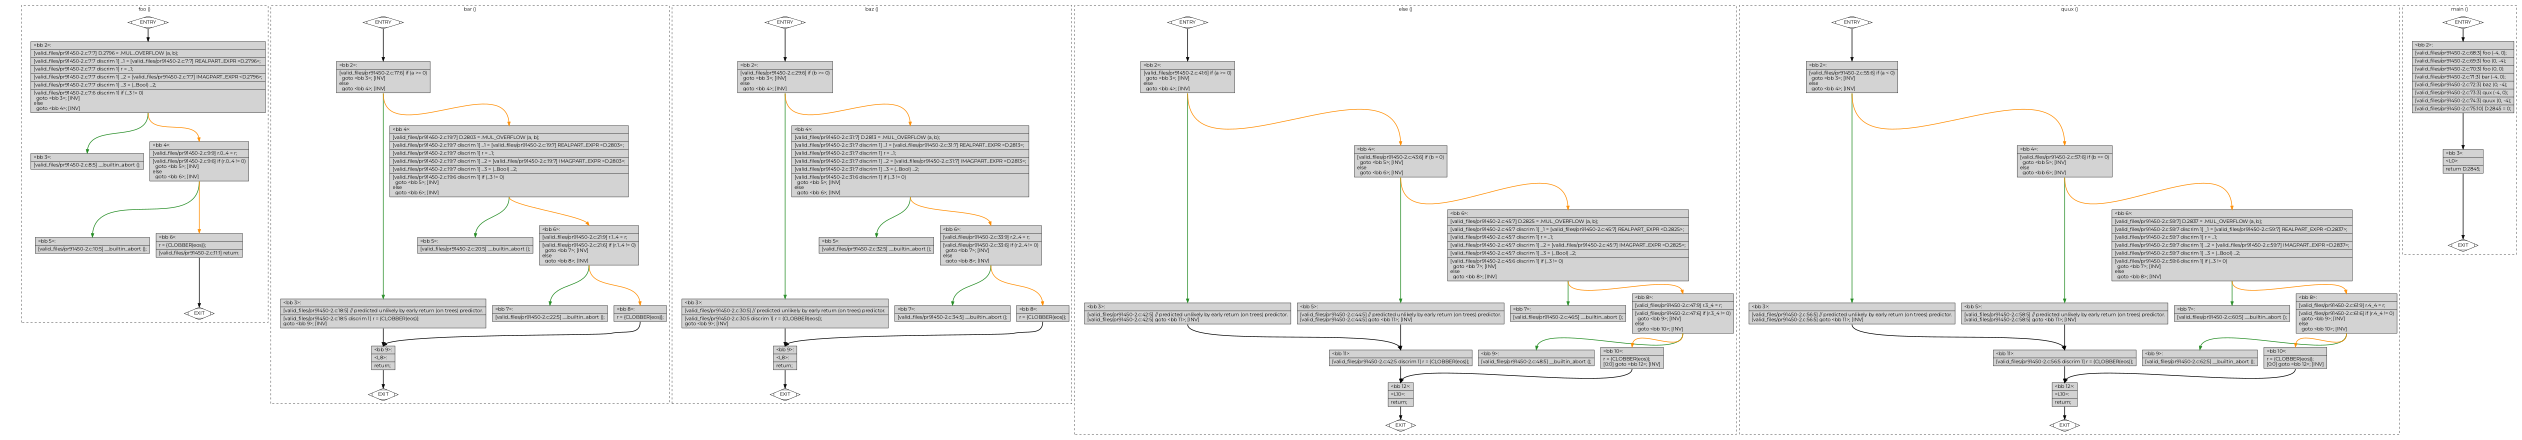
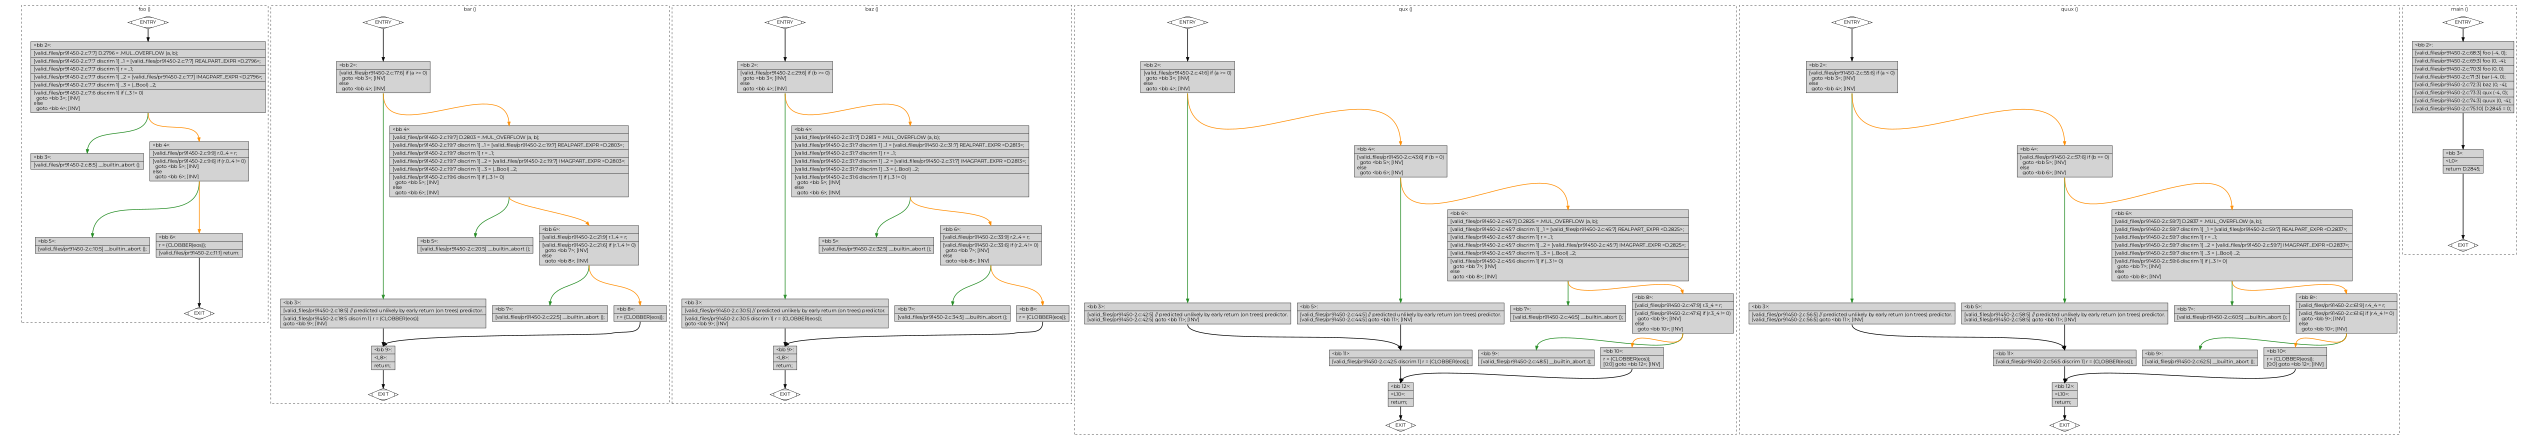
cluster "else ()": label "else ()" -> "qux ()"
